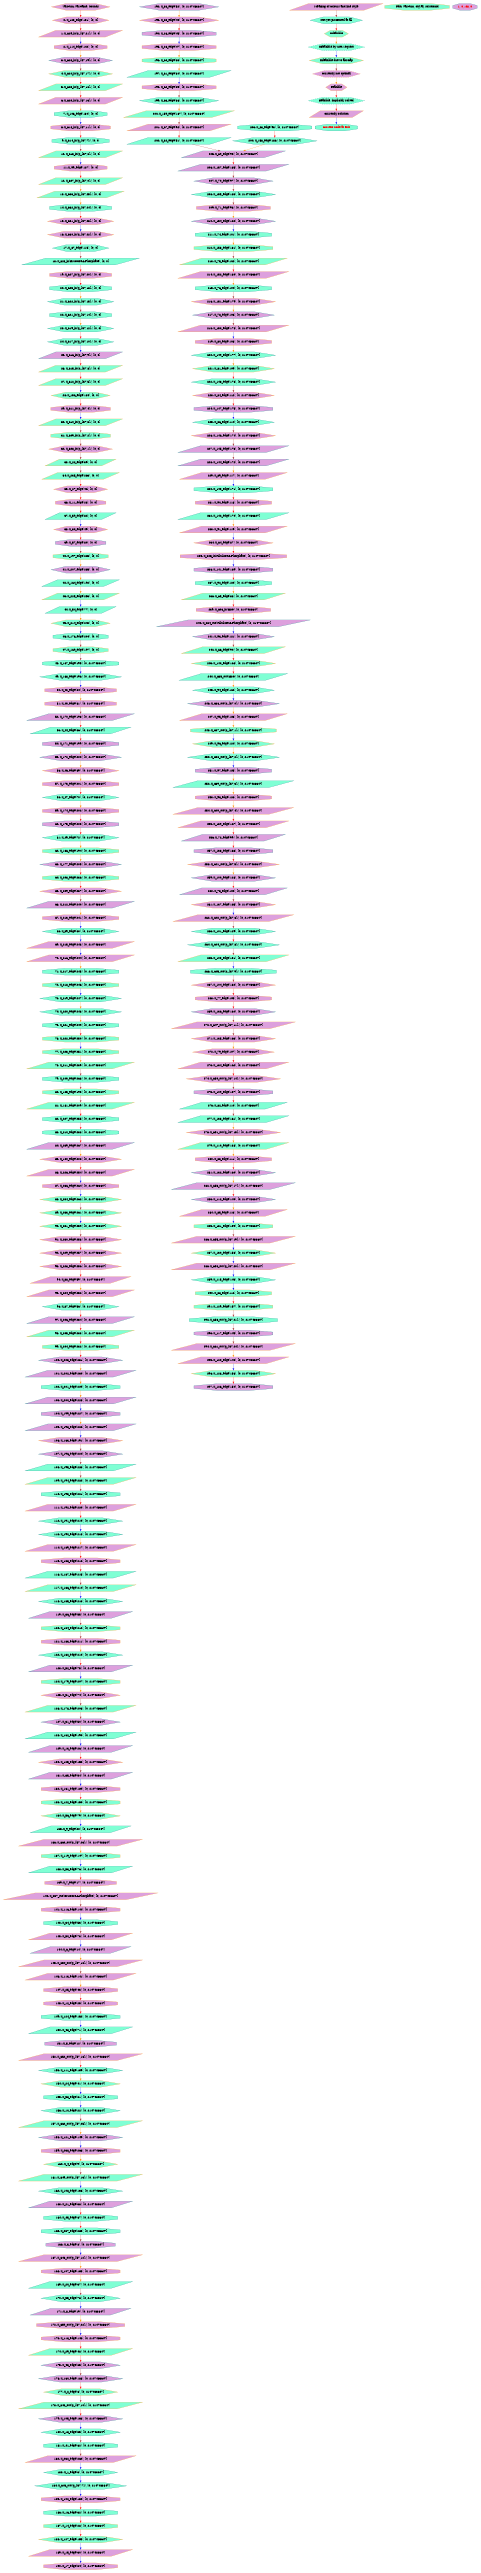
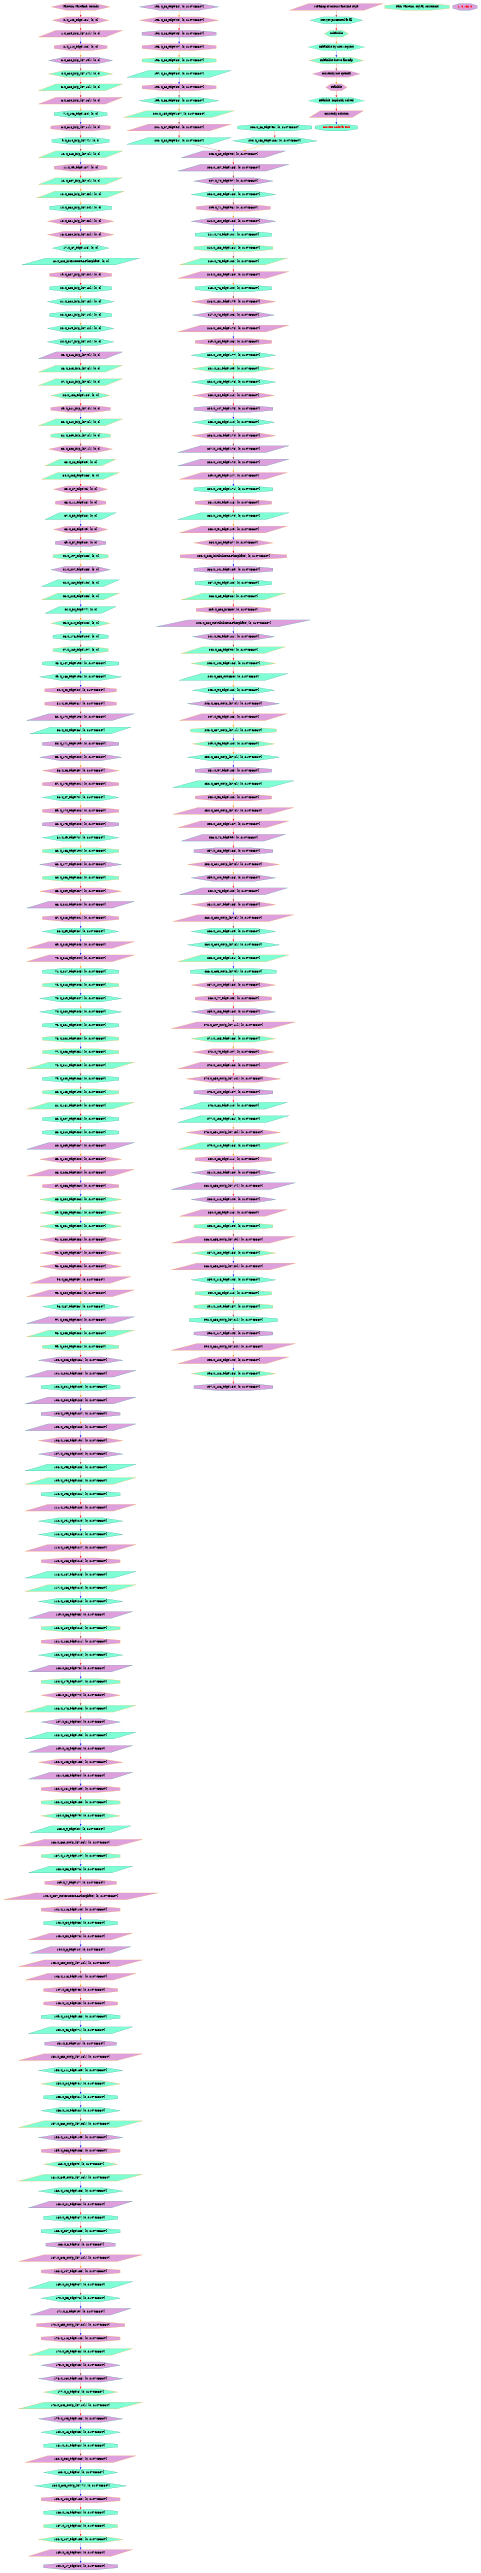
node "271: x_135_edge(163), [0, 2147483647]": fillcolor plum -> aquamarine
node "190: x_17_edge(34), [0, 2147483647]": color darkorange -> teal
